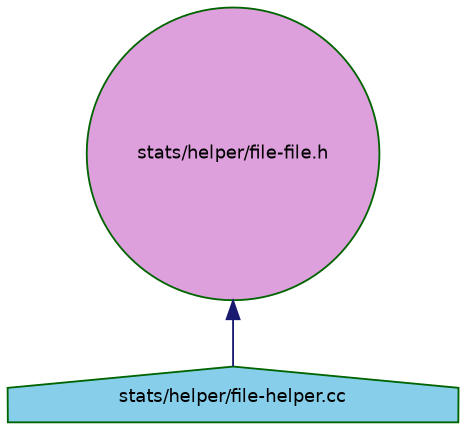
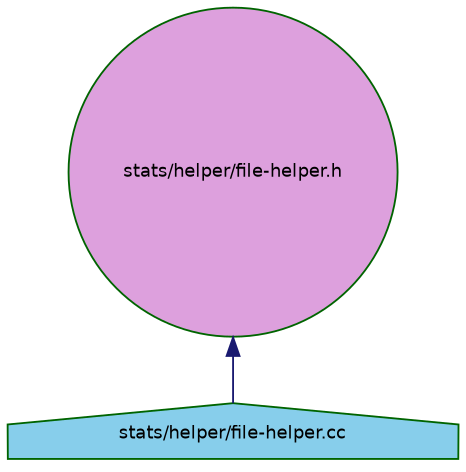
node "stats/helper/file-file.h": label "stats/helper/file-file.h" -> "stats/helper/file-helper.h"
